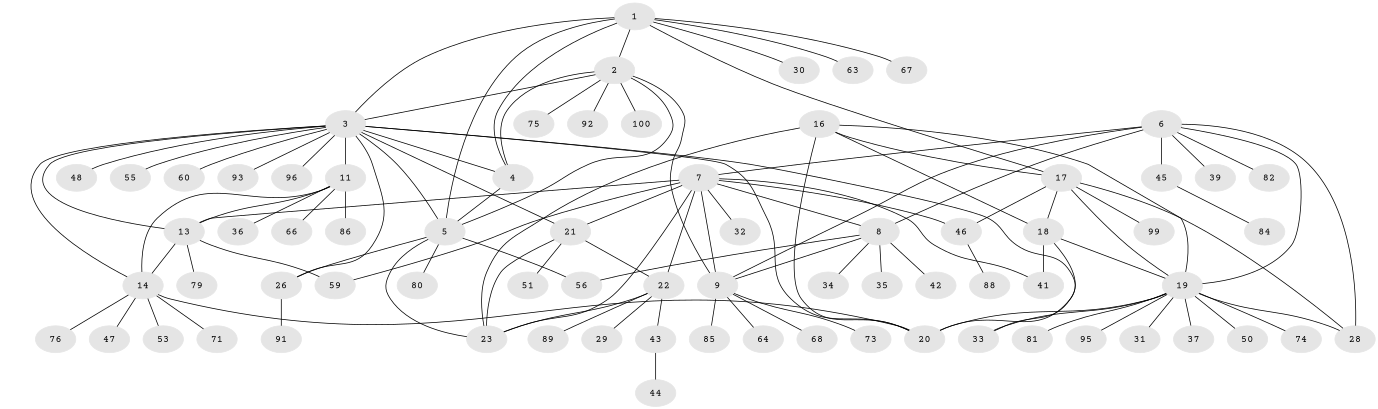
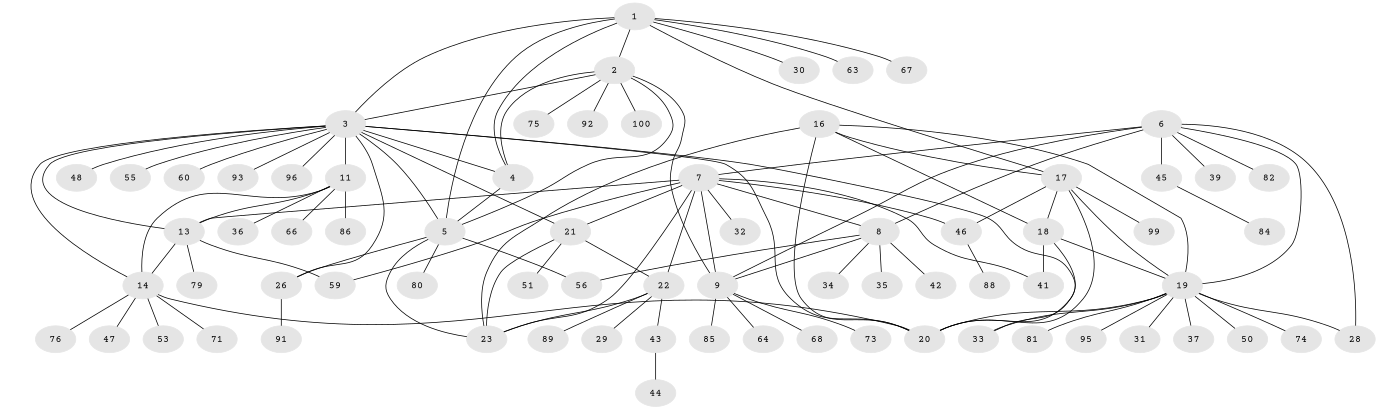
edge "17" -- "28": now "17" -- "20"
